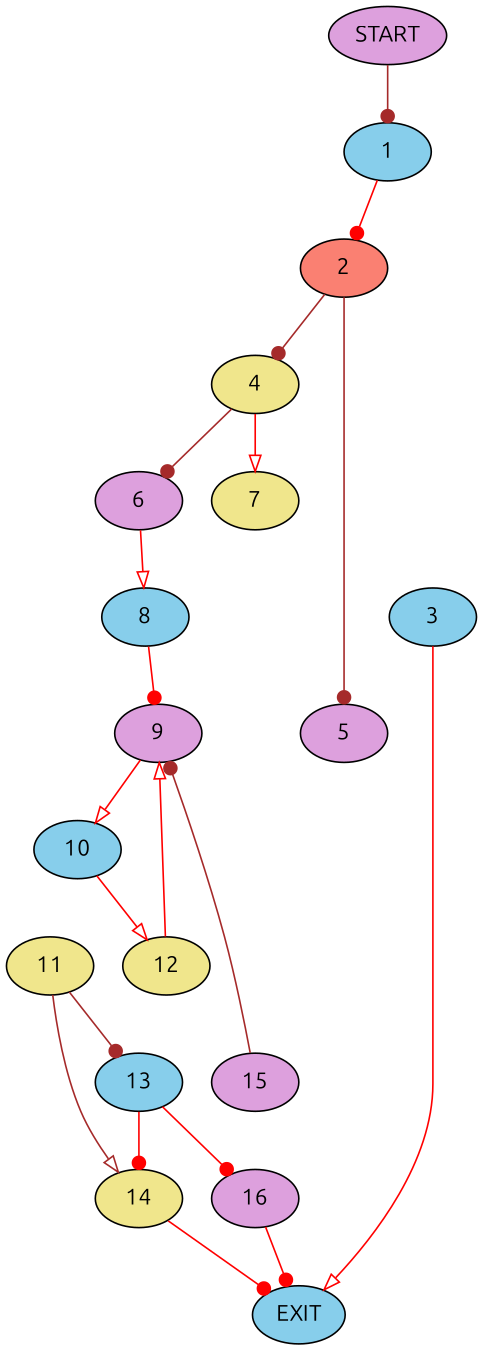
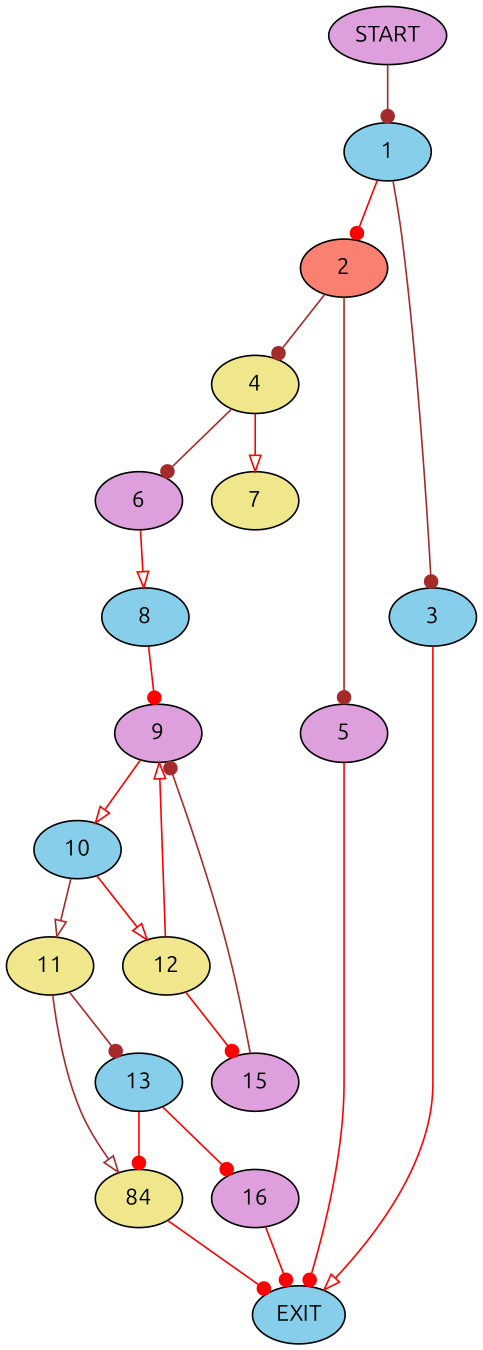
edge "1" -> "3": added
edge "10" -> "11": added
edge "12" -> "15": added
edge "5" -> "EXIT": added
node "14": label "14" -> "84"
